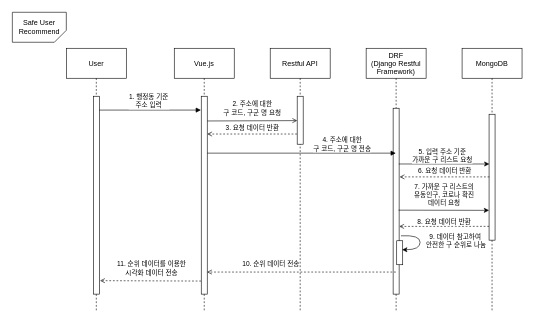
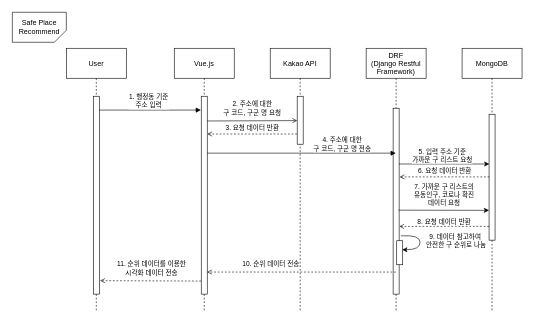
node "Safe UserRecommend": label "Safe UserRecommend" -> "Safe PlaceRecommend"
node "Restful API": label "Restful API" -> "Kakao API"
